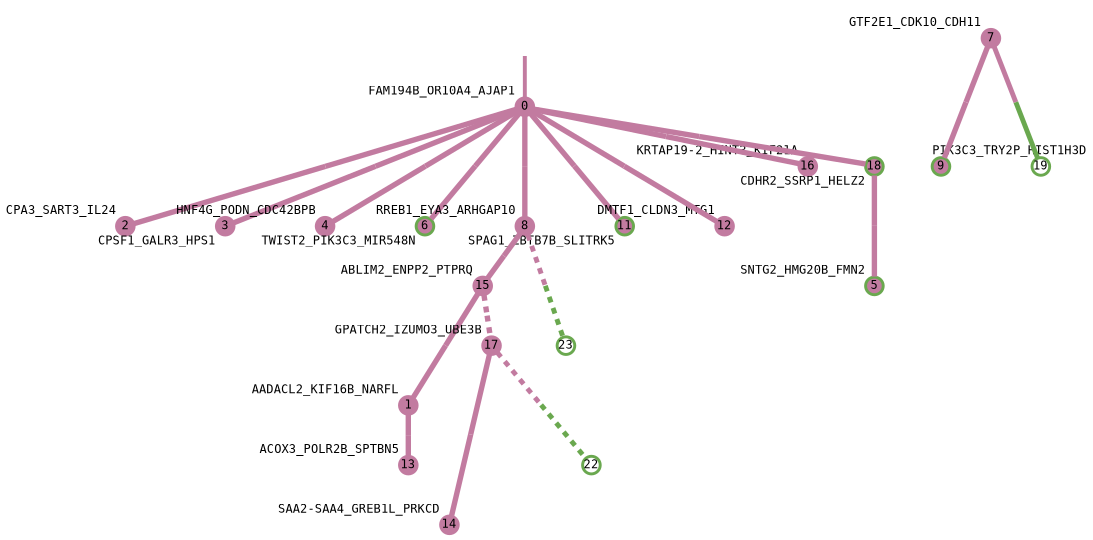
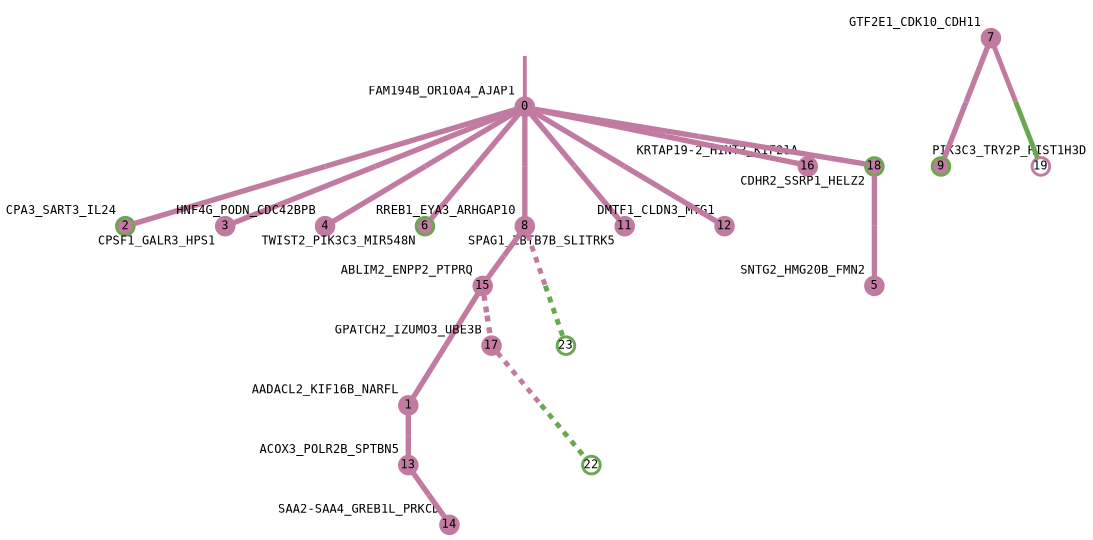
node "19": color #6aa84fff -> #c27ba0ff
node "2 CPA3_SART3_IL24": color #c27ba0ff -> #6aa84fff
node "11 SPAG1_ZBTB7B_SLITRK5": color #6aa84fff -> #c27ba0ff
node "5 SNTG2_HMG20B_FMN2": color #6aa84fff -> #c27ba0ff
edge "17 GPATCH2_IZUMO3_UBE3B" -> "14 SAA2-SAA4_GREB1L_PRKCD": now "13 ACOX3_POLR2B_SPTBN5" -> "14 SAA2-SAA4_GREB1L_PRKCD"
